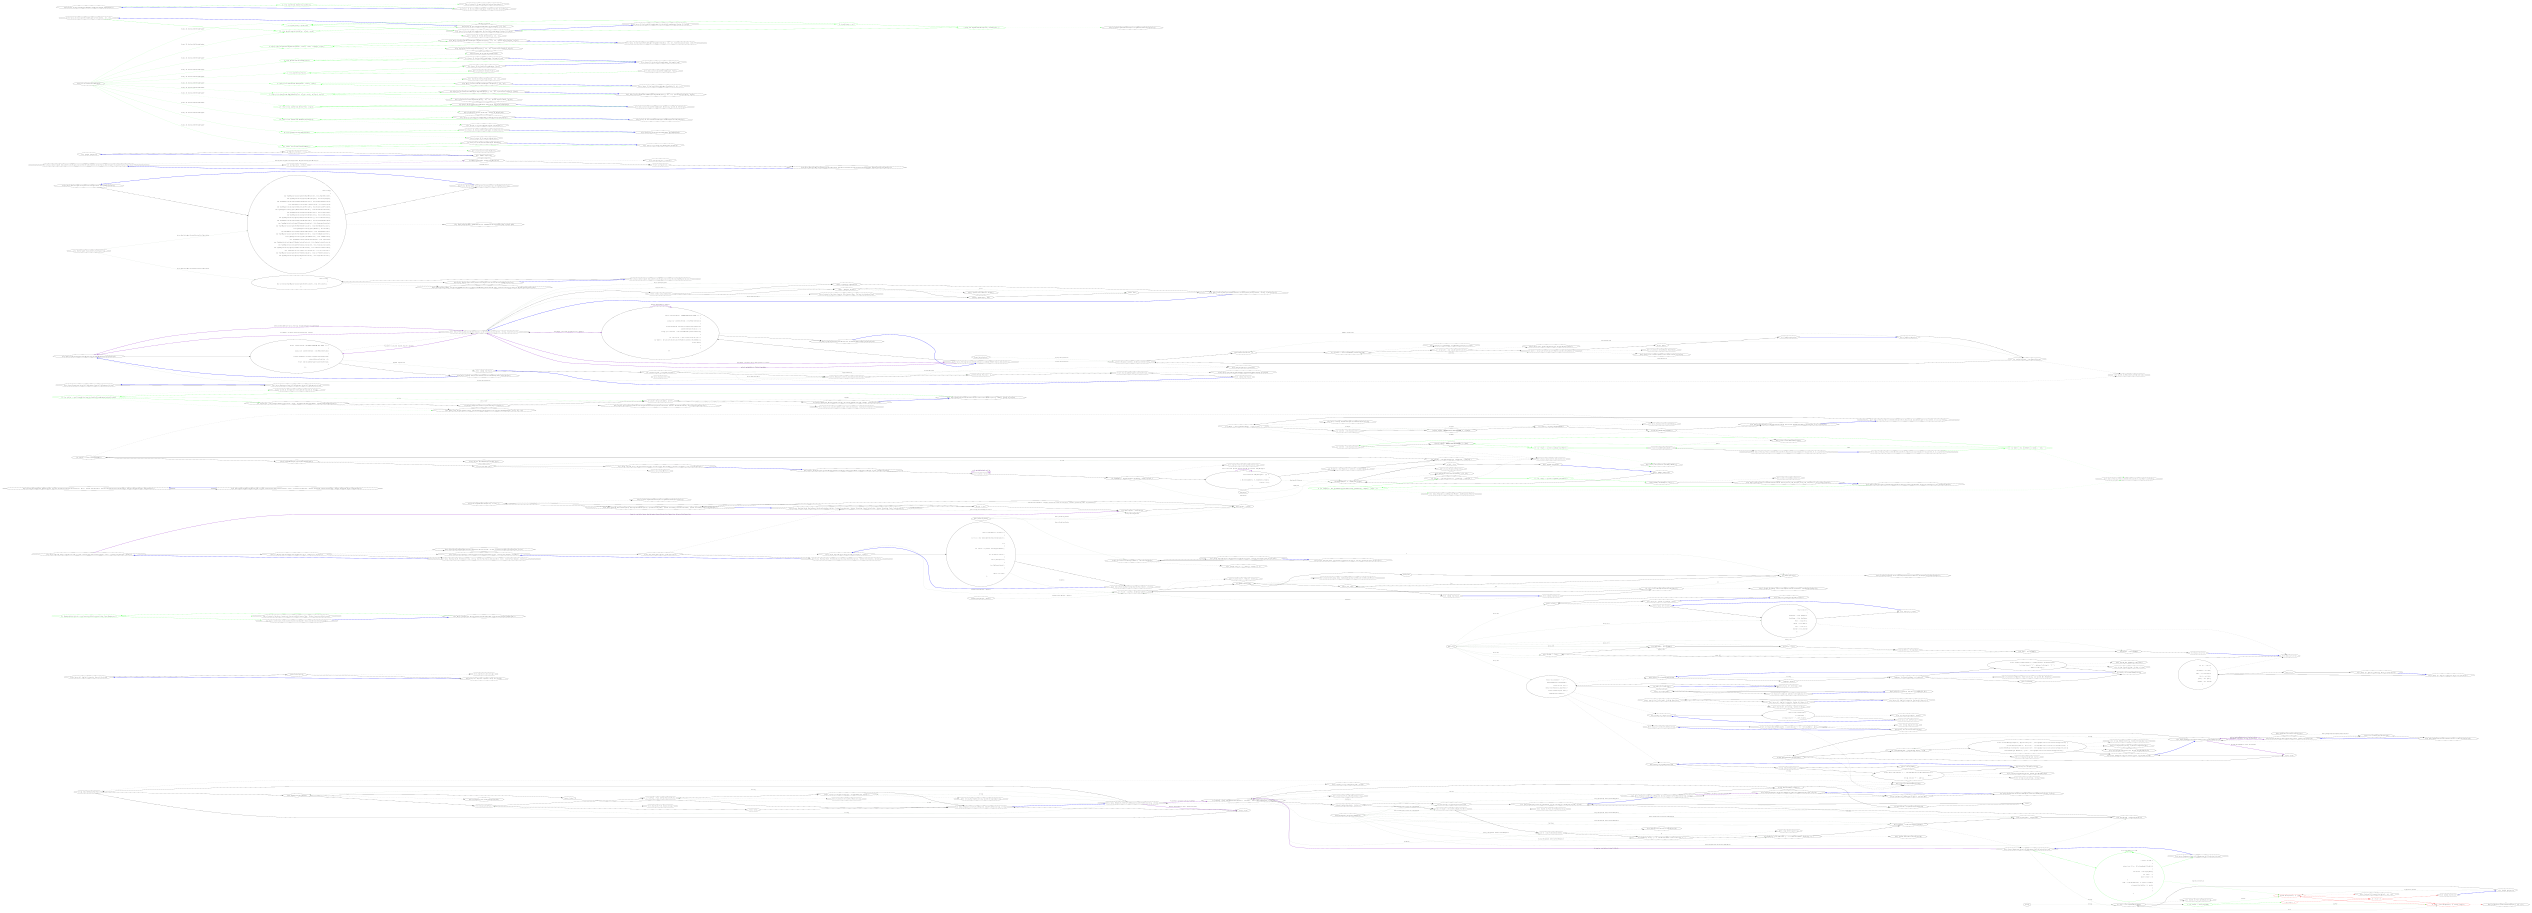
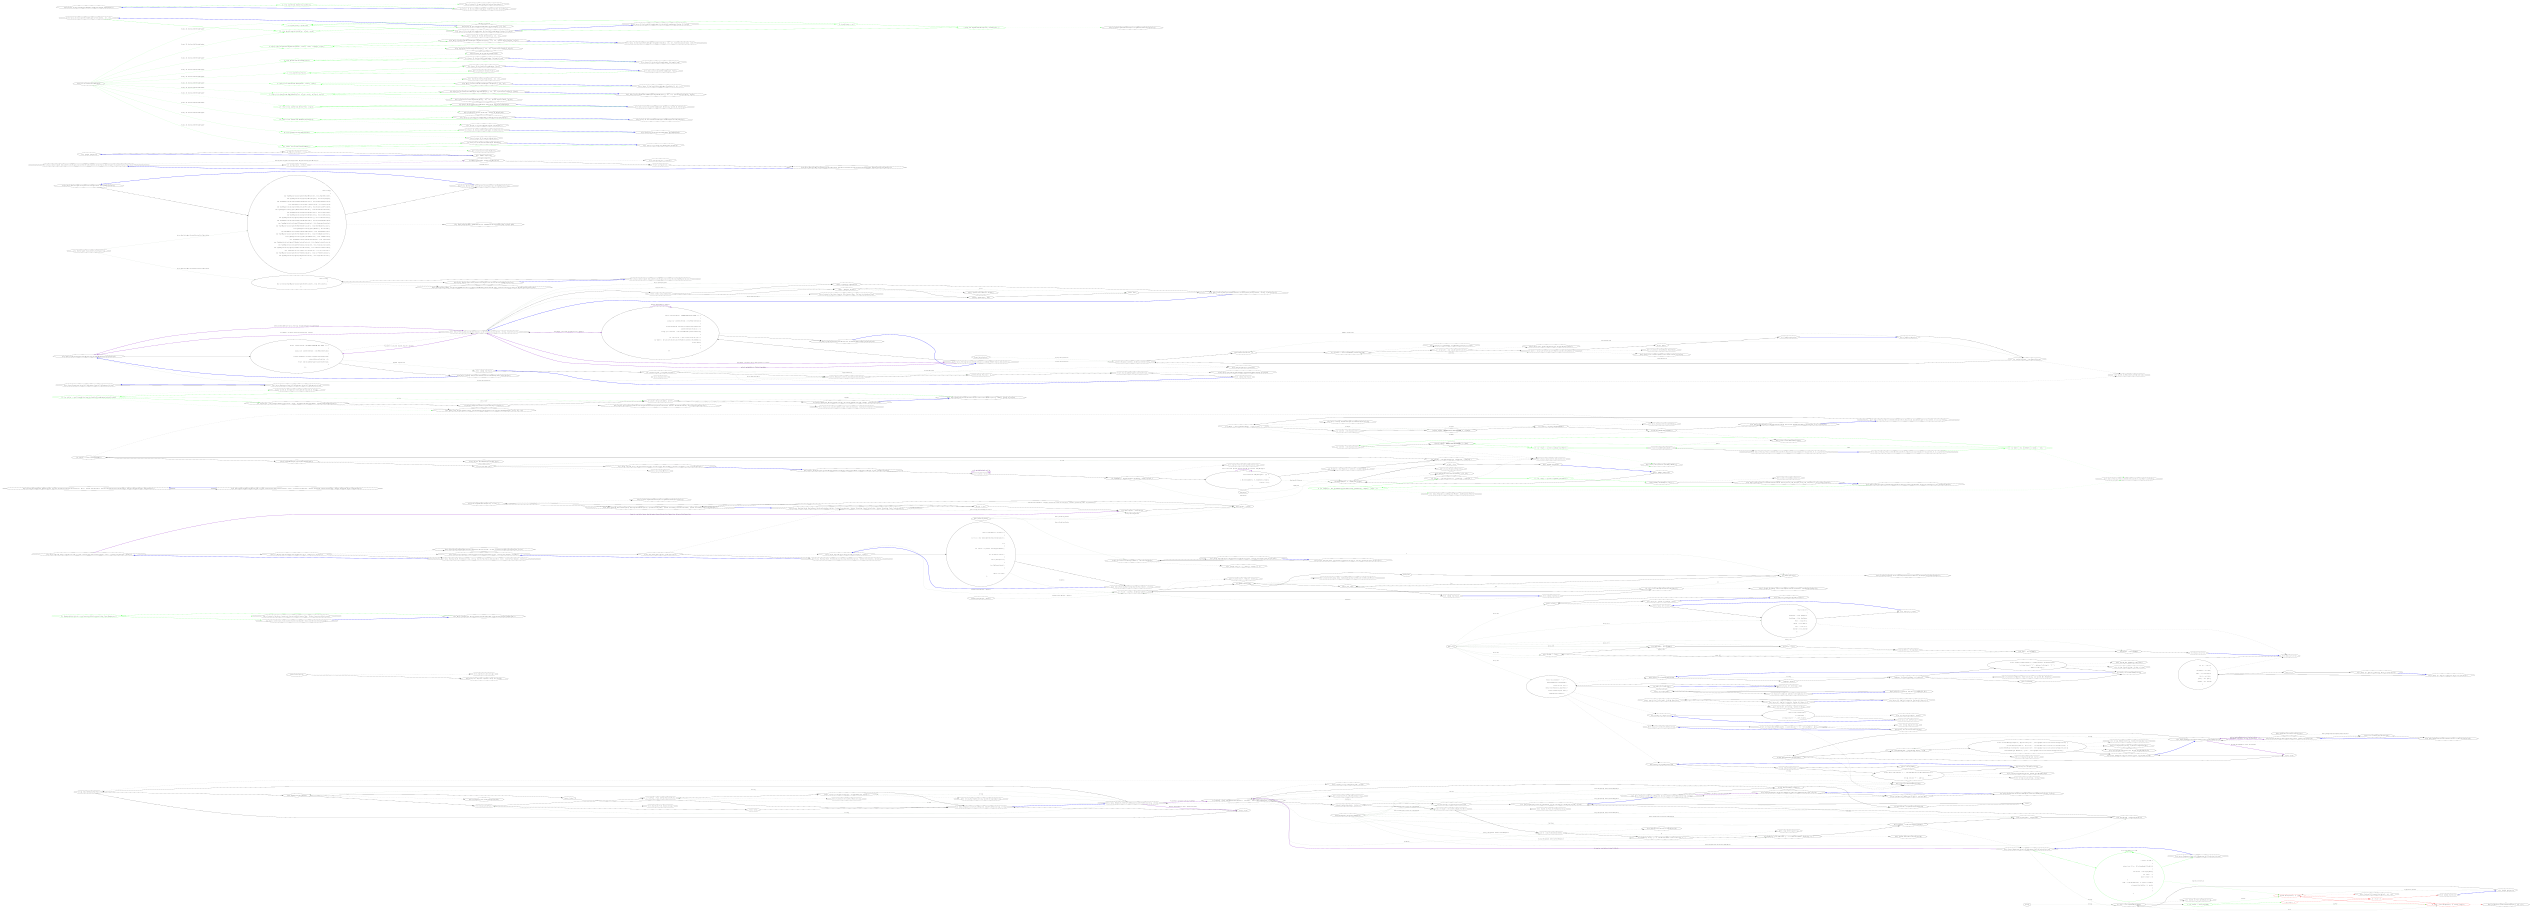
edge "Exit Nancy.IO.UnclosableStreamWrapper.Flush()" -> "Entry Nancy.IO.UnclosableStreamWrapper.SetLength(long)": now "Exit Nancy.IO.UnclosableStreamWrapper.Flush()" -> "Entry Nancy.IO.UnclosableStreamWrapper.Flush()"
node "Entry Nancy.Url.implicit operator Nancy.Url(string)": removed
edge "Nancy.Responses.GenericFileResponse" -> "this.Contents = GetFileContent(fullPath)": now "Nancy.Responses.GenericFileResponse" -> "Entry string.IsNullOrEmpty(string)"
